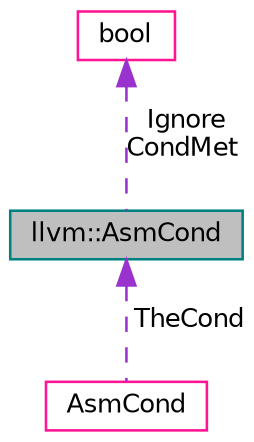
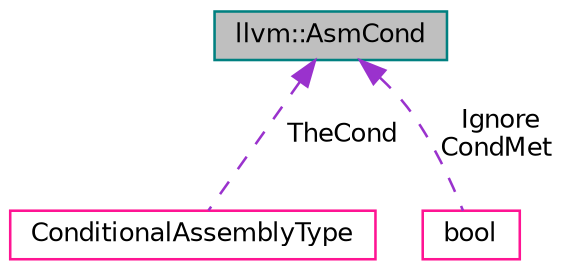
edge "llvm::AsmCond" -> "bool": reversed
node "AsmCond": label "AsmCond" -> "ConditionalAssemblyType"
